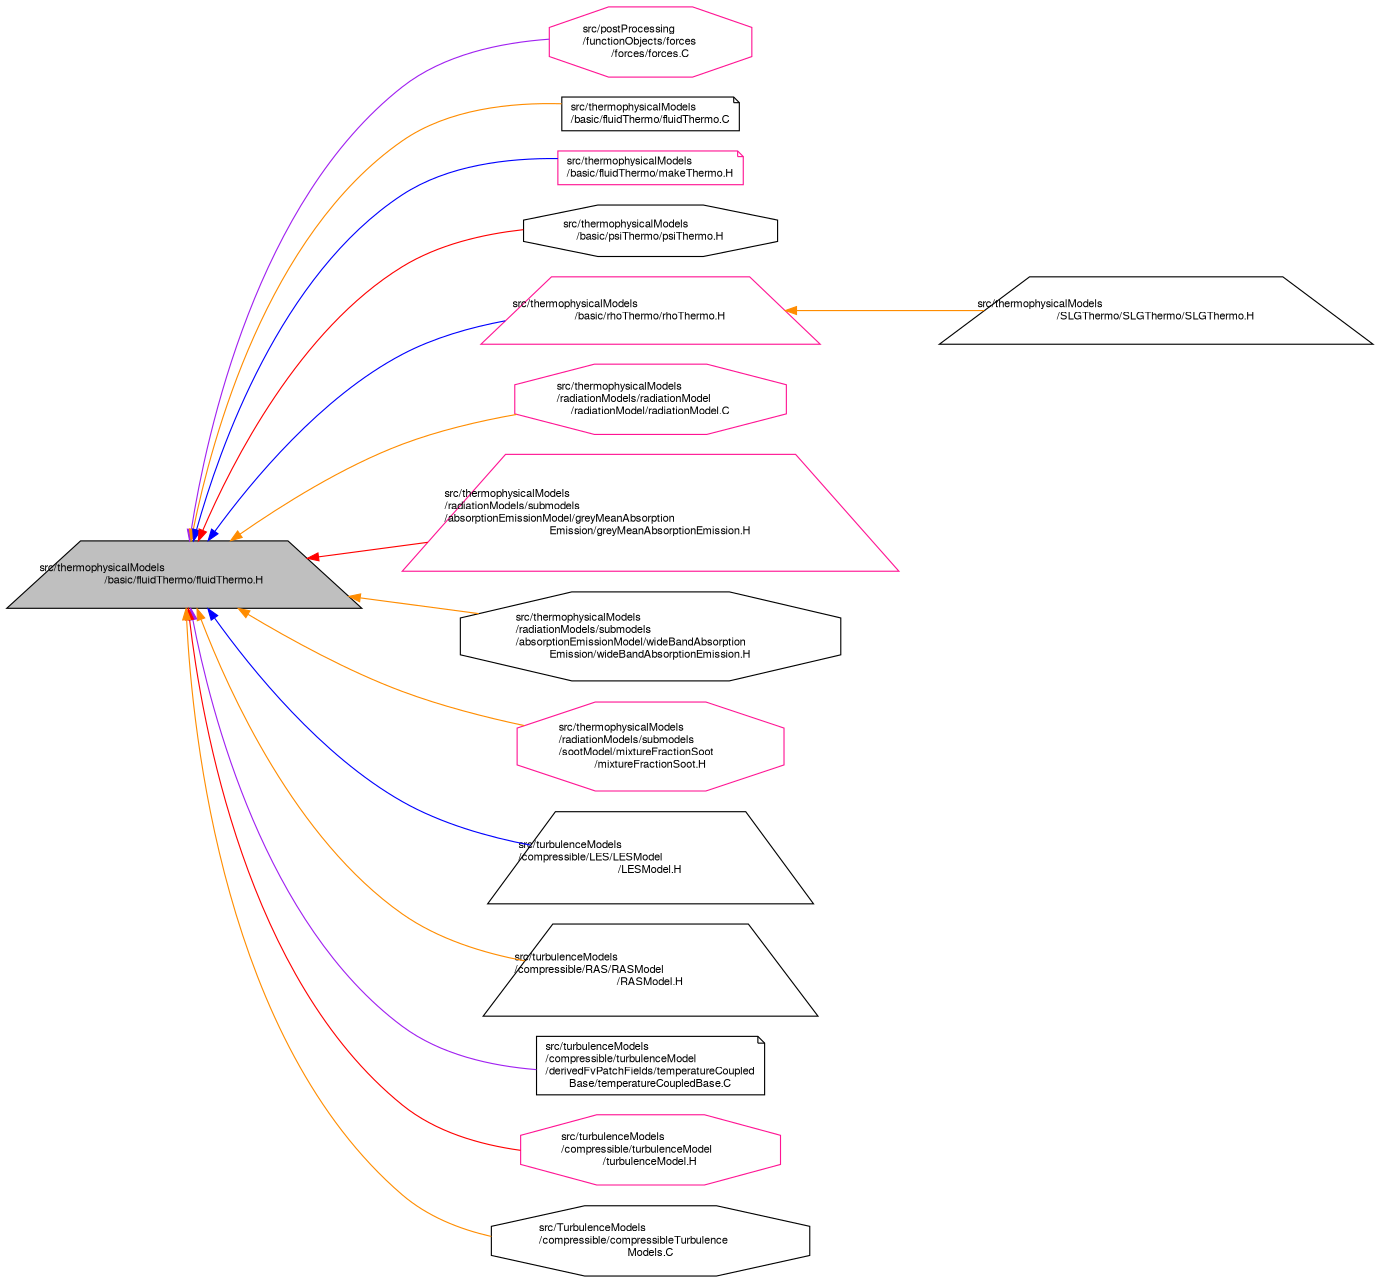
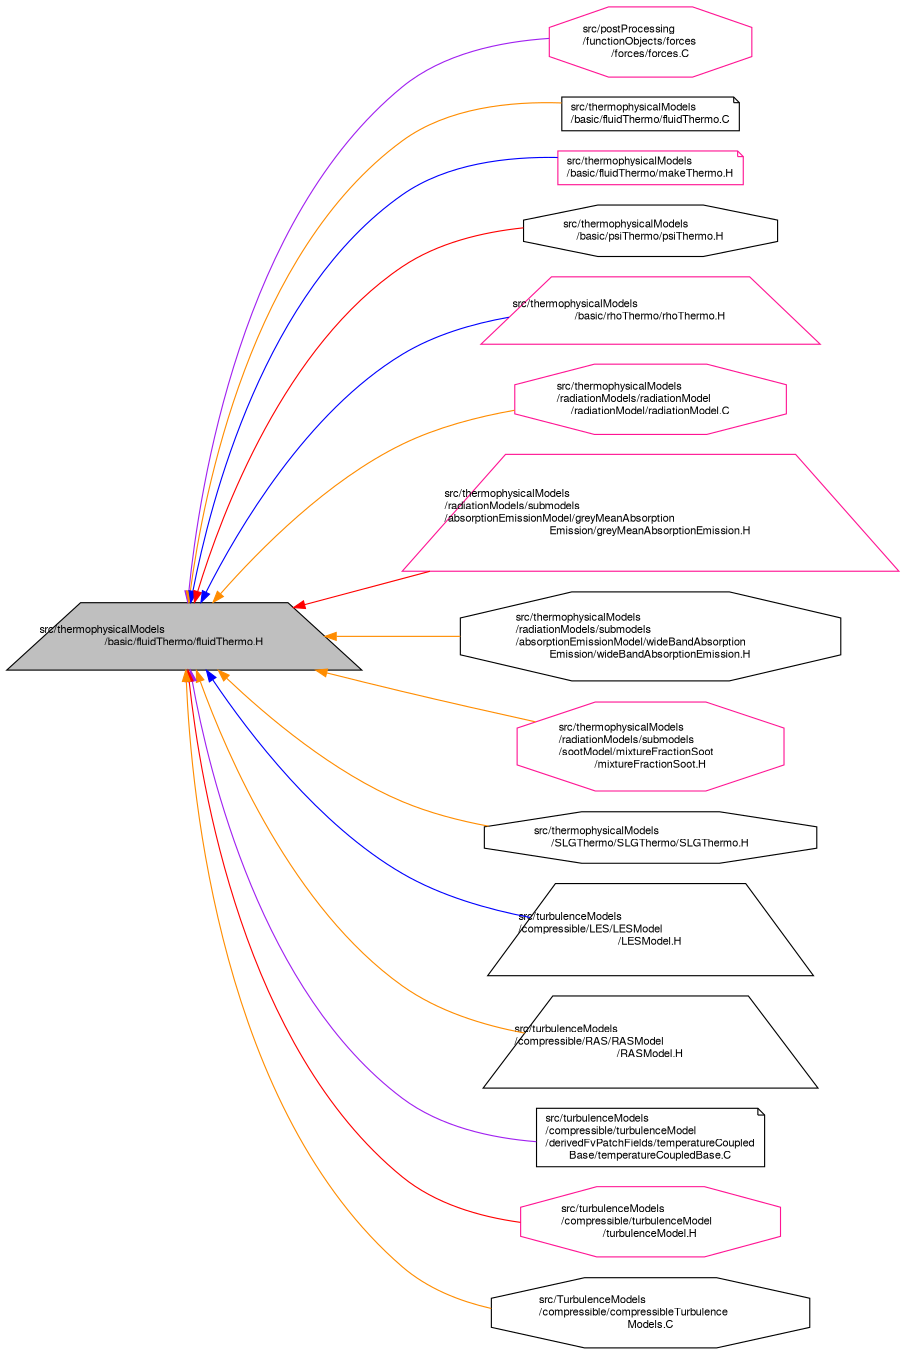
edge "src/thermophysicalModels /SLGThermo/SLGThermo/SLGThermo.H" -> "src/thermophysicalModels /basic/rhoThermo/rhoThermo.H": now "src/thermophysicalModels /SLGThermo/SLGThermo/SLGThermo.H" -> "src/thermophysicalModels /basic/fluidThermo/fluidThermo.H"
node "src/thermophysicalModels /SLGThermo/SLGThermo/SLGThermo.H": shape trapezium -> octagon
